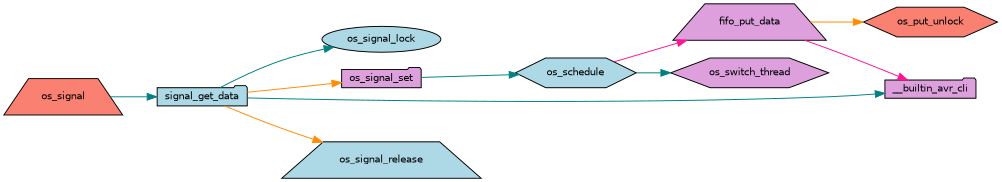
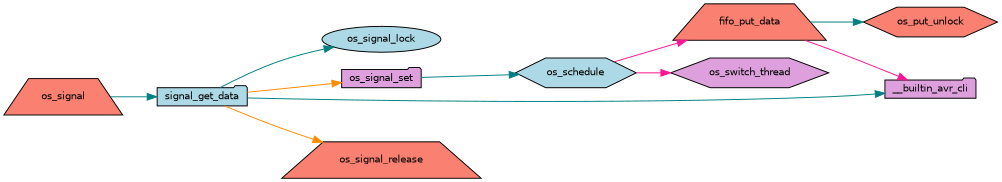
node "fifo_put_data": fillcolor plum -> salmon
edge "fifo_put_data" -> "os_put_unlock": color darkorange -> teal
edge "os_schedule" -> "os_switch_thread": color teal -> deeppink
node "os_signal_release": fillcolor lightblue -> salmon
